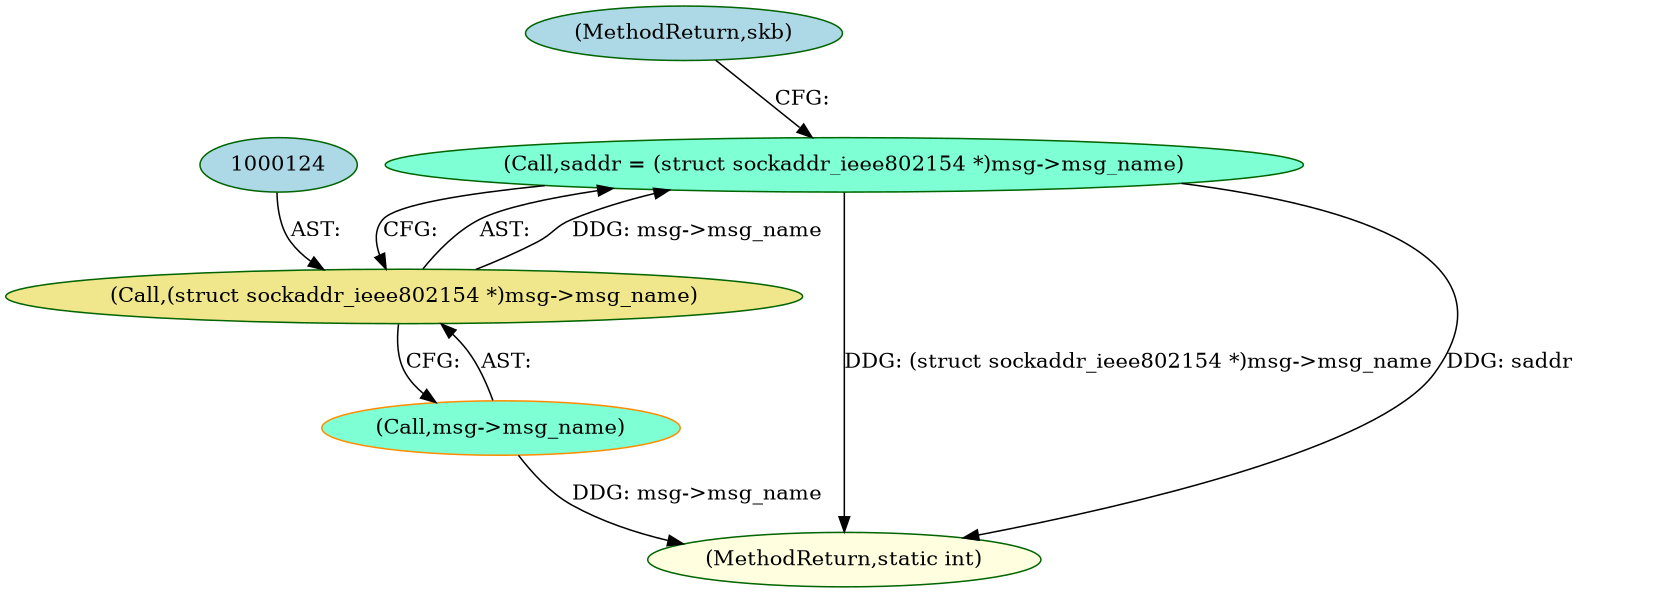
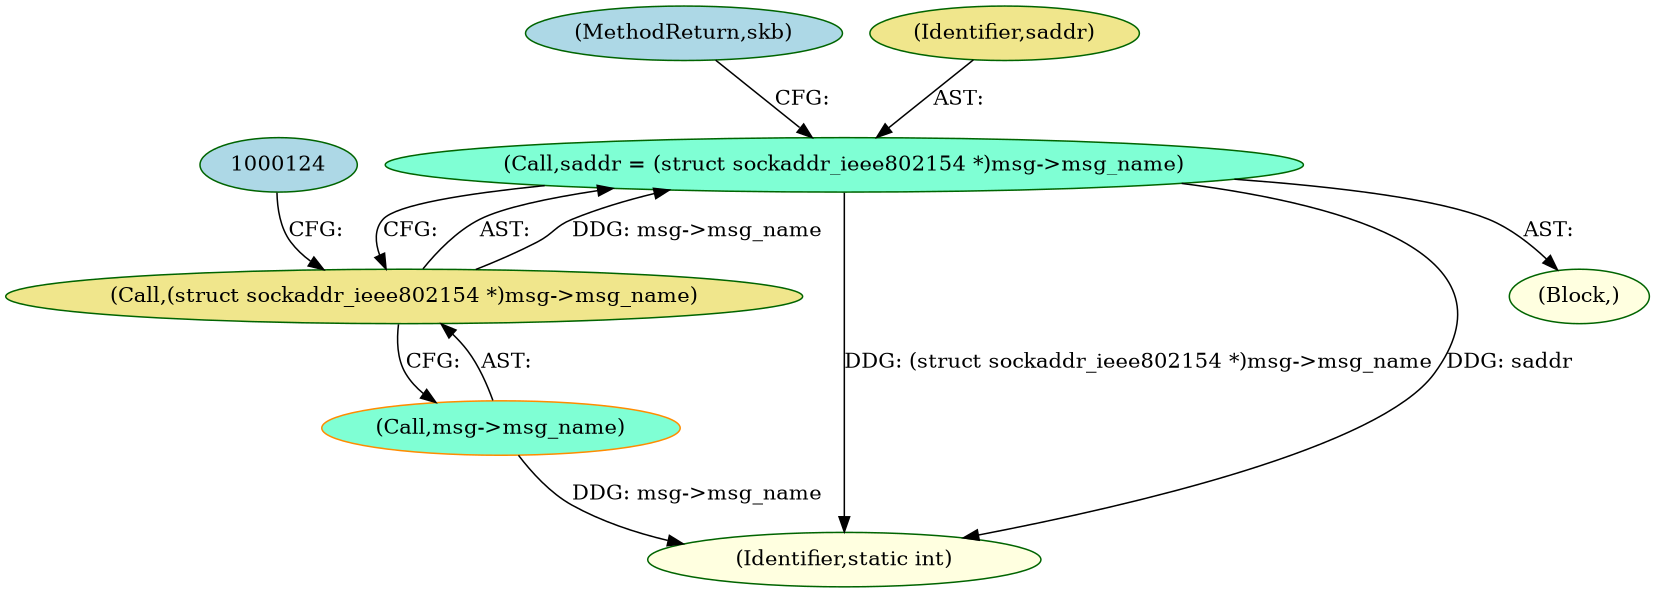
node "(Identifier,saddr)": added
edge "1000124" -> "(Call,(struct sockaddr_ieee802154 *)msg->msg_name)": label "AST: " -> "CFG: "
node "(Block,)": added
node "(MethodReturn,static int)": label "(MethodReturn,static int)" -> "(Identifier,static int)"
